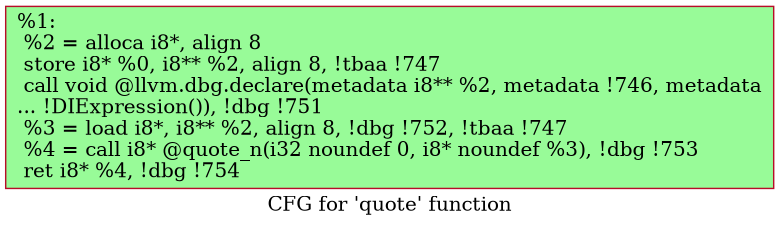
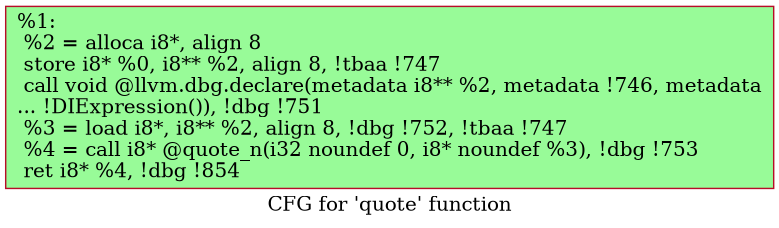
node "%1:": text "ret i8* %4, !dbg !754" -> "ret i8* %4, !dbg !854"
